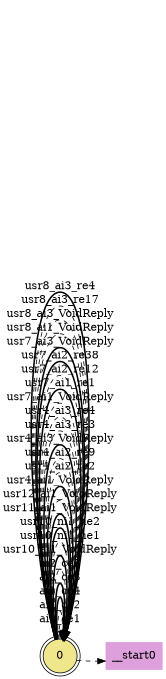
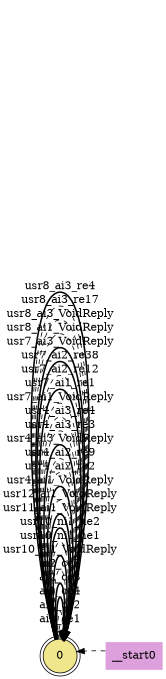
edge "0" -> "__start0": reversed
